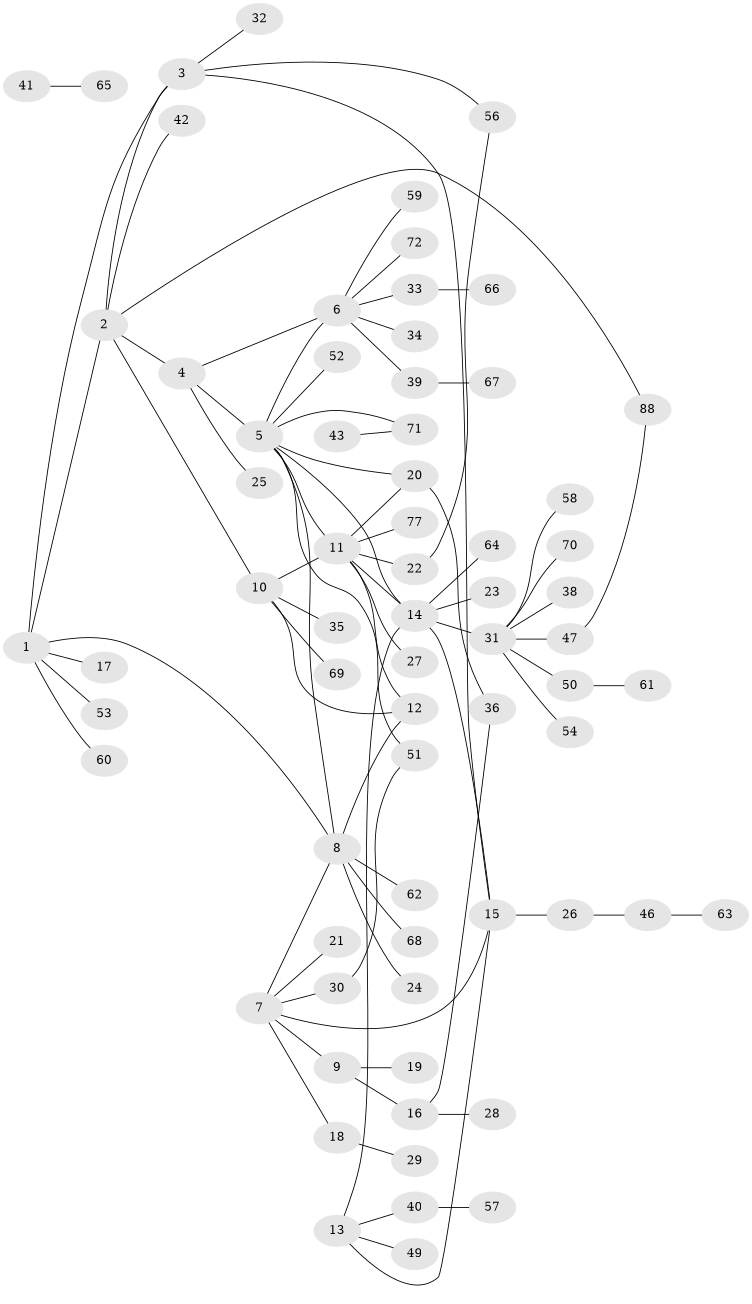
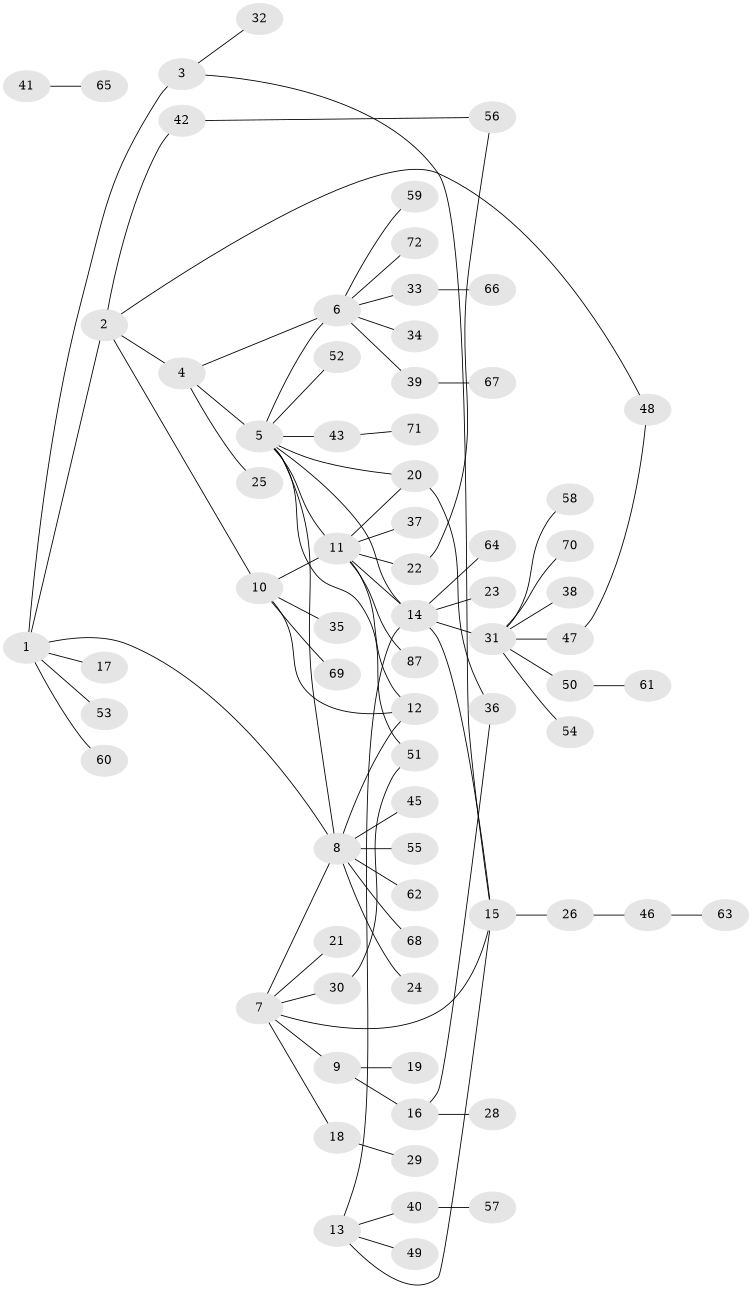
edge "3" -- "56": now "42" -- "56"
edge "3" -- "2": removed
edge "71" -- "5": now "43" -- "5"
node "88": label "88" -> "48"
node "77": label "77" -> "37"
node "27": label "27" -> "87"
node "45": added
node "55": added
